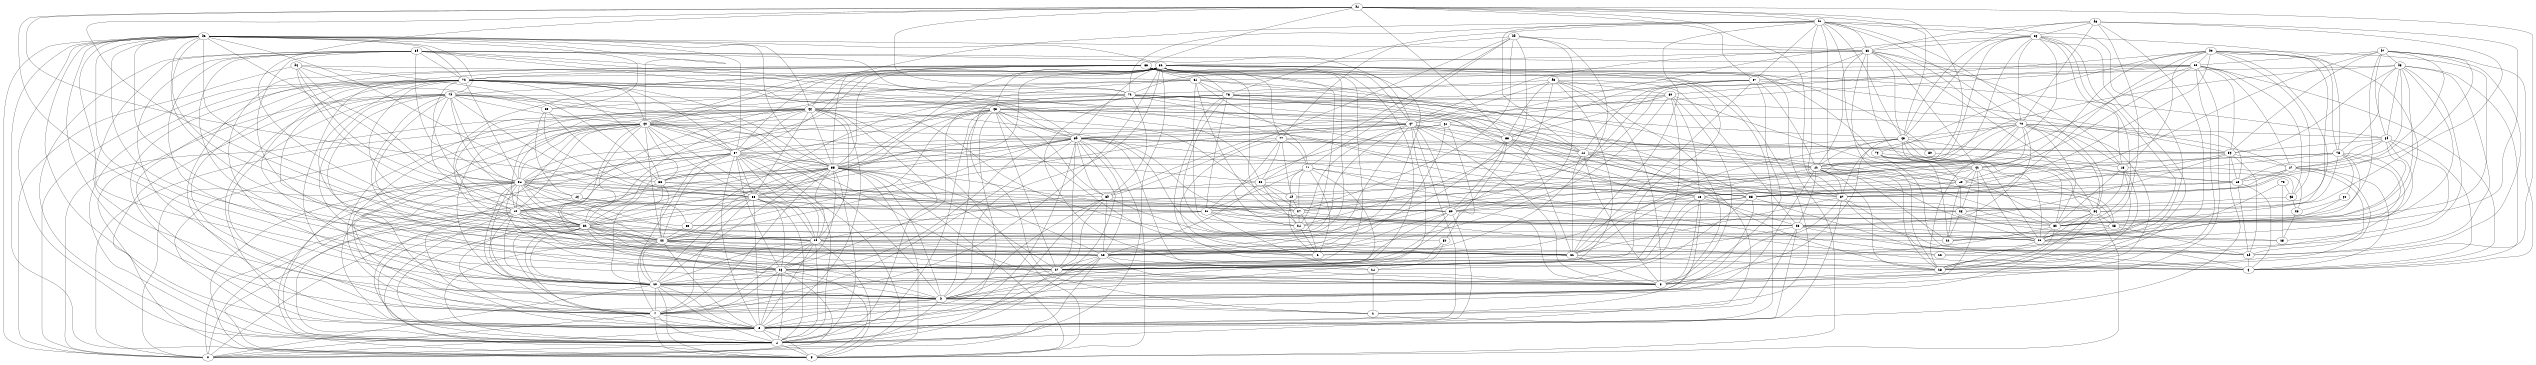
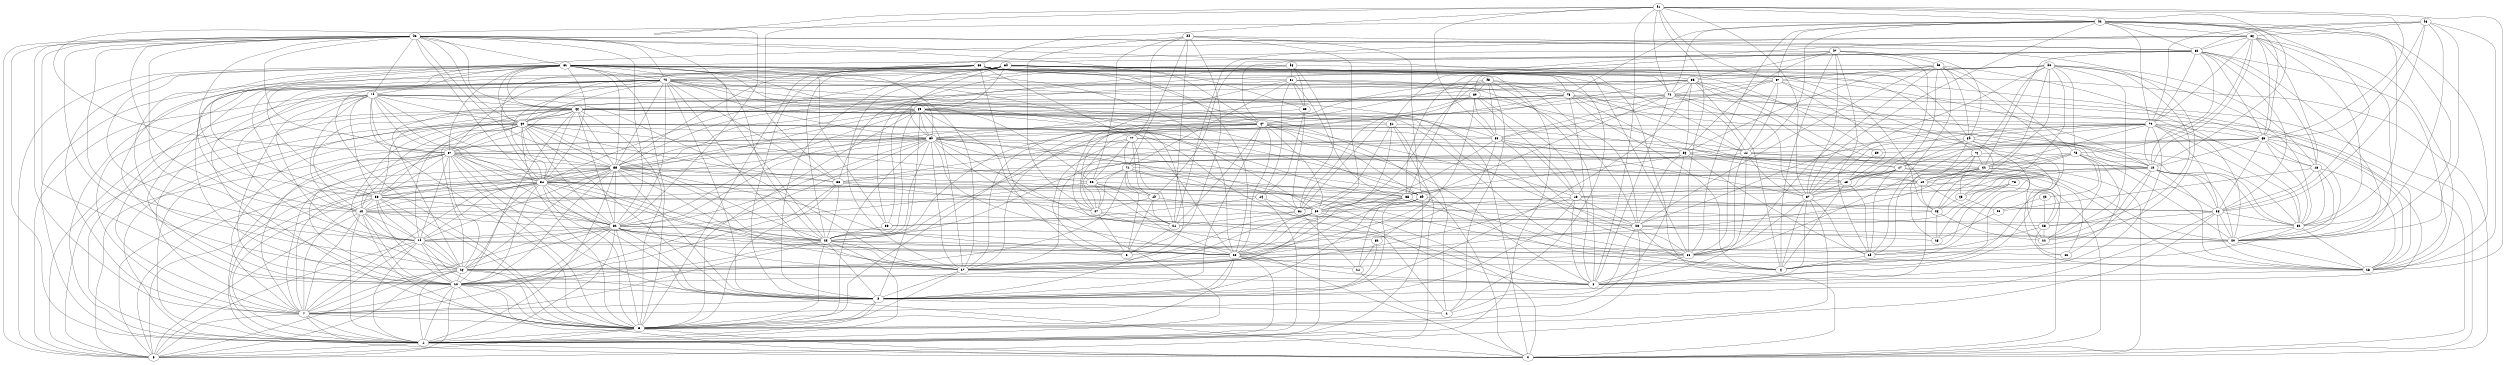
edge "84" -> "85": removed
